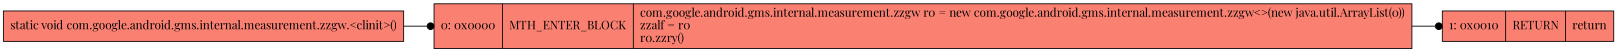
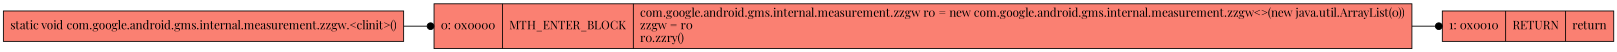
node "0: 0x0000": text "zzalf = r0" -> "zzgw = r0"
